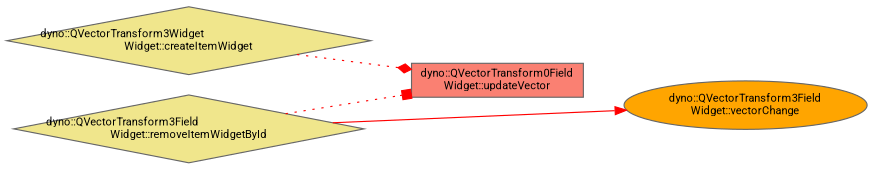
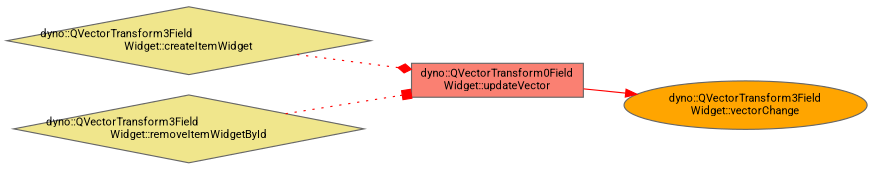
node "dyno::QVectorTransform3Widget Widget::createItemWidget": label "dyno::QVectorTransform3Widget Widget::createItemWidget" -> "dyno::QVectorTransform3Field Widget::createItemWidget"
edge "dyno::QVectorTransform3Field Widget::removeItemWidgetById" -> "dyno::QVectorTransform3Field Widget::vectorChange": now "dyno::QVectorTransform0Field Widget::updateVector" -> "dyno::QVectorTransform3Field Widget::vectorChange"
